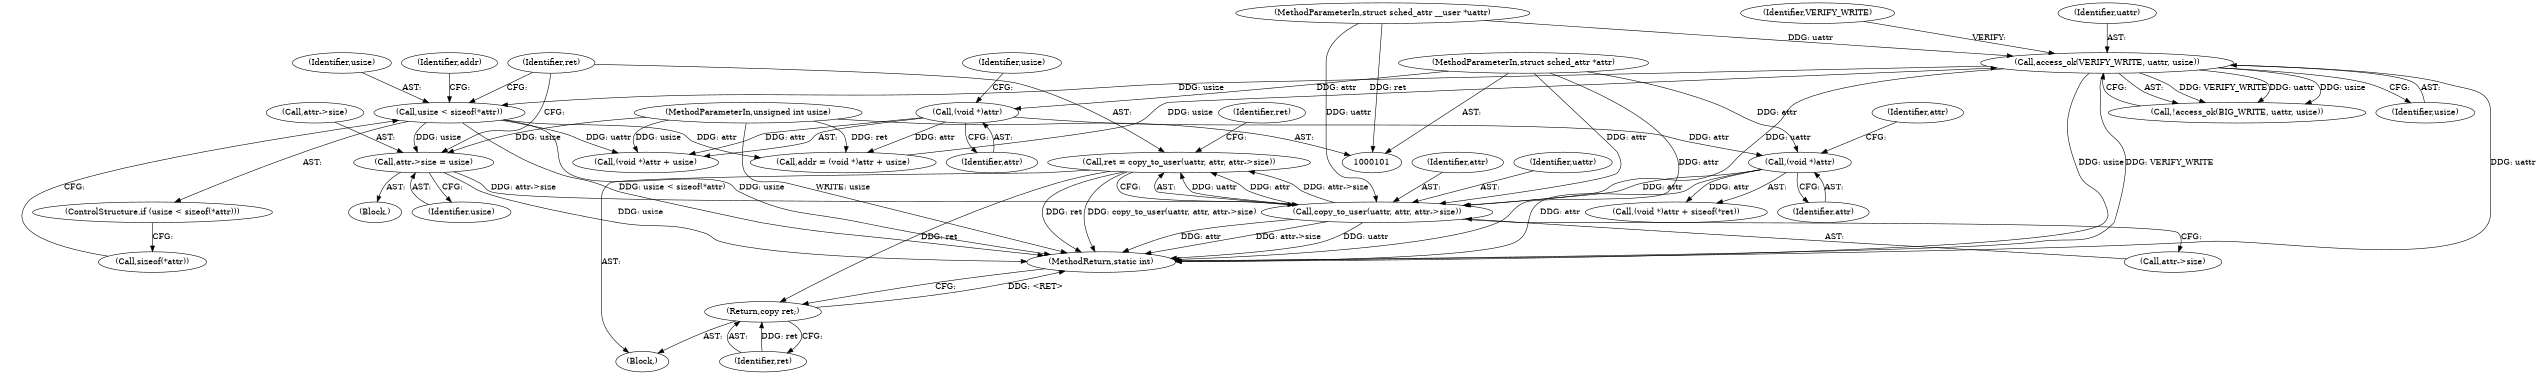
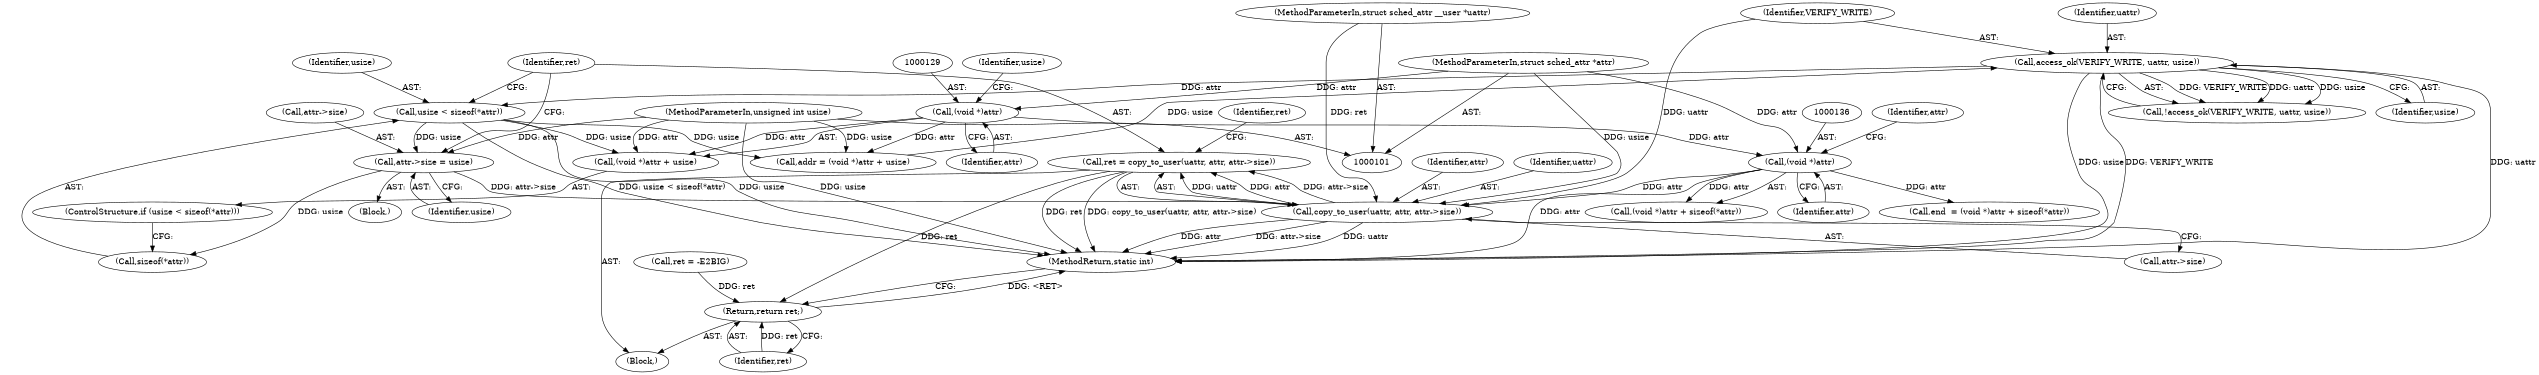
edge "(MethodParameterIn,struct sched_attr __user *uattr)" -> "(Call,access_ok(VERIFY_WRITE, uattr, usize))": removed, label "DDG: uattr"
edge "(Identifier,VERIFY_WRITE)" -> "(Call,access_ok(VERIFY_WRITE, uattr, usize))": label "VERIFY: " -> "AST: "
node "(Identifier,addr)": removed
node "1000129": added
edge "(Call,access_ok(VERIFY_WRITE, uattr, usize))" -> "(Call,usize < sizeof(*attr))": label "DDG: usize" -> "DDG: attr"
edge "(MethodParameterIn,struct sched_attr __user *uattr)" -> "1000101": label "DDG: ret" -> "AST: "
edge "(MethodParameterIn,struct sched_attr __user *uattr)" -> "(Call,copy_to_user(uattr, attr, attr->size))": label "DDG: uattr" -> "DDG: ret"
node "1000136": added
node "(Call,!access_ok(BIG_WRITE, uattr, usize))": label "(Call,!access_ok(BIG_WRITE, uattr, usize))" -> "(Call,!access_ok(VERIFY_WRITE, uattr, usize))"
edge "(MethodParameterIn,unsigned int usize)" -> "(Call,attr->size = usize)": label "DDG: usize" -> "DDG: attr"
edge "(Call,usize < sizeof(*attr))" -> "(Call,(void *)attr + usize)": label "DDG: uattr" -> "DDG: usize"
edge "(MethodParameterIn,unsigned int usize)" -> "(Call,(void *)attr + usize)": label "DDG: usize" -> "DDG: attr"
edge "(Call,usize < sizeof(*attr))" -> "(Call,addr = (void *)attr + usize)": label "DDG: attr" -> "DDG: usize"
edge "(MethodParameterIn,unsigned int usize)" -> "(Call,addr = (void *)attr + usize)": label "DDG: ret" -> "DDG: usize"
edge "(MethodParameterIn,struct sched_attr *attr)" -> "(Call,copy_to_user(uattr, attr, attr->size))": label "DDG: attr" -> "DDG: usize"
edge "(Call,access_ok(VERIFY_WRITE, uattr, usize))" -> "(Call,copy_to_user(uattr, attr, attr->size))": now "(Identifier,VERIFY_WRITE)" -> "(Call,copy_to_user(uattr, attr, attr->size))"
edge "(Call,usize < sizeof(*attr))" -> "(ControlStructure,if (usize < sizeof(*attr)))": now "(Call,(void *)attr + usize)" -> "(ControlStructure,if (usize < sizeof(*attr)))"
edge "(Call,sizeof(*attr))" -> "(Call,usize < sizeof(*attr))": label "CFG: " -> "AST: "
edge "(MethodParameterIn,unsigned int usize)" -> "(MethodReturn,static int)": label "WRITE: usize" -> "DDG: usize"
edge "(Call,ret = copy_to_user(uattr, attr, attr->size))" -> "(Call,copy_to_user(uattr, attr, attr->size))": label "CFG: " -> "AST: "
edge "(MethodParameterIn,struct sched_attr *attr)" -> "(MethodReturn,static int)": removed, label "DDG: attr"
node "(Call,(void *)attr + sizeof(*ret))": label "(Call,(void *)attr + sizeof(*ret))" -> "(Call,(void *)attr + sizeof(*attr))"
node "(Call,end  = (void *)attr + sizeof(*attr))": added
edge "(Call,attr->size = usize)" -> "(MethodReturn,static int)": now "(Call,attr->size = usize)" -> "(Call,sizeof(*attr))"
node "(Call,ret = -E2BIG)": added
node "(Return,copy ret;)": label "(Return,copy ret;)" -> "(Return,return ret;)"
